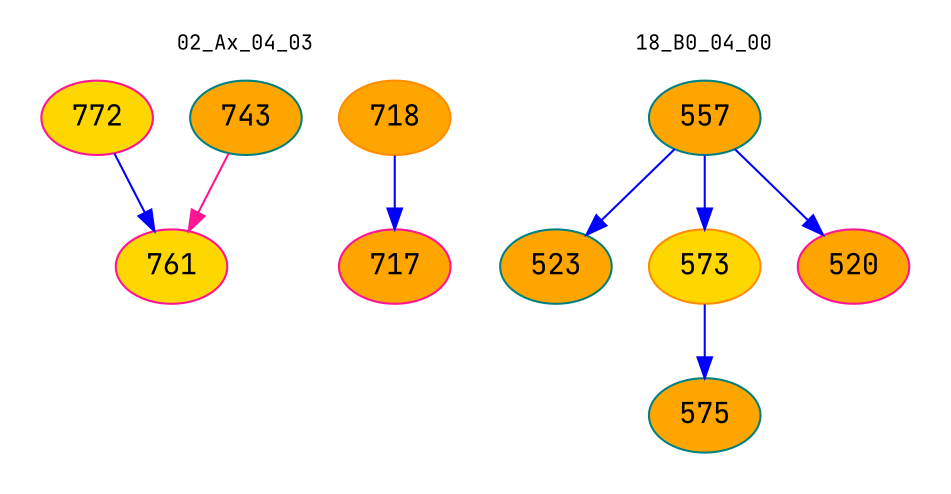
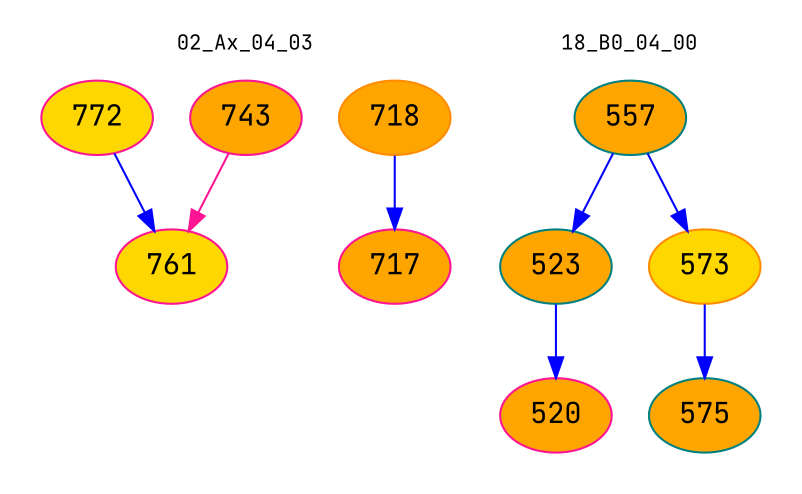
node "743": color teal -> deeppink
edge "557" -> "520": now "523" -> "520"
